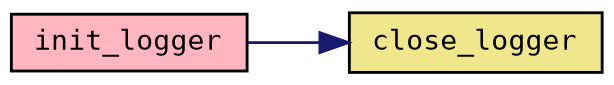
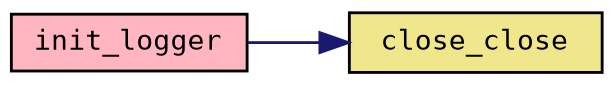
node "close_logger": label "close_logger" -> "close_close"
